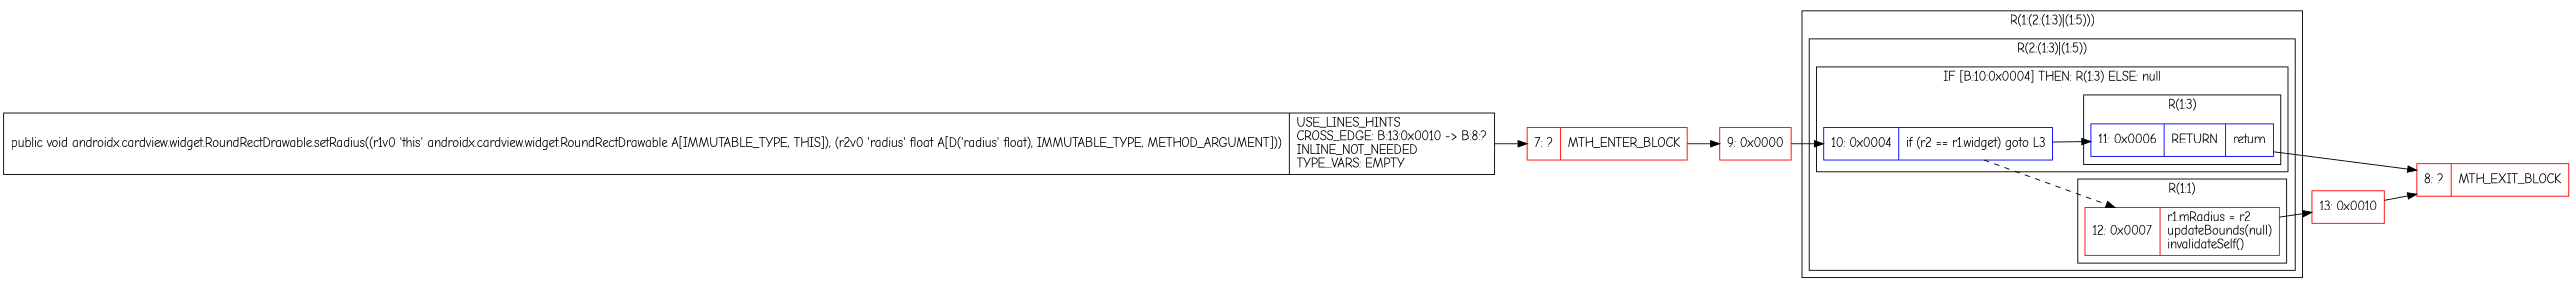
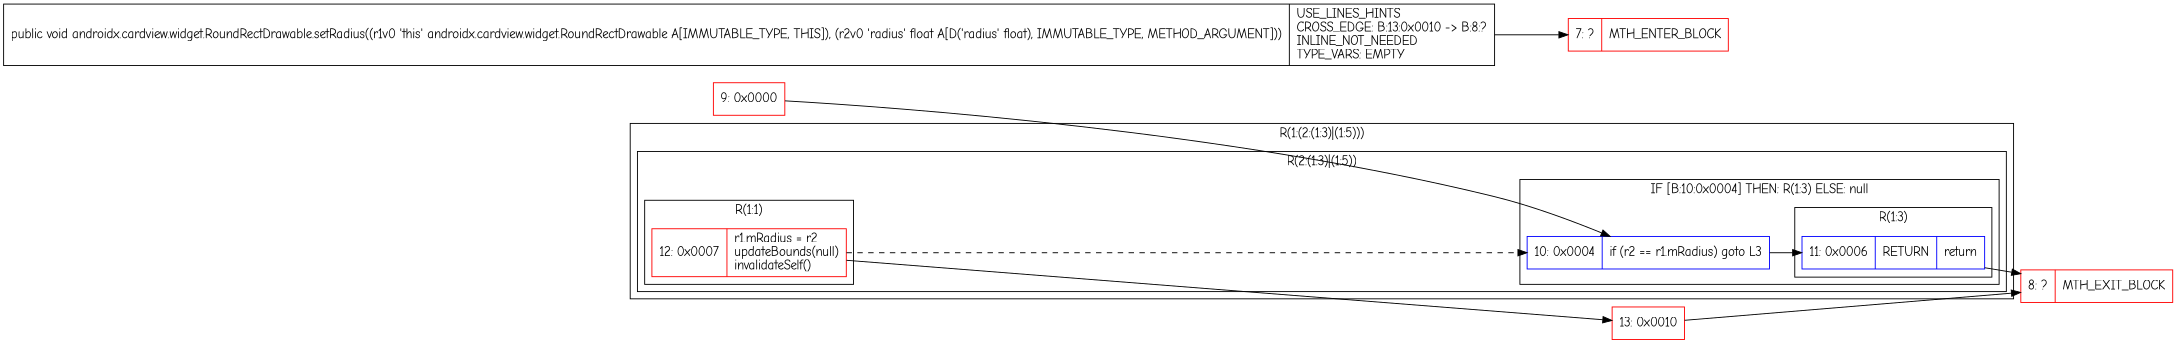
node "10: 0x0004": text "if (r2 == r1.widget) goto L3" -> "if (r2 == r1.mRadius) goto L3"
edge "7: ?" -> "9: 0x0000": removed
edge "10: 0x0004" -> "12: 0x0007": reversed
